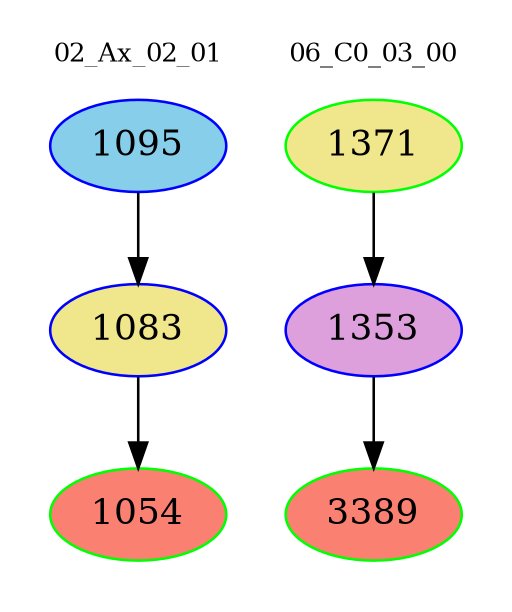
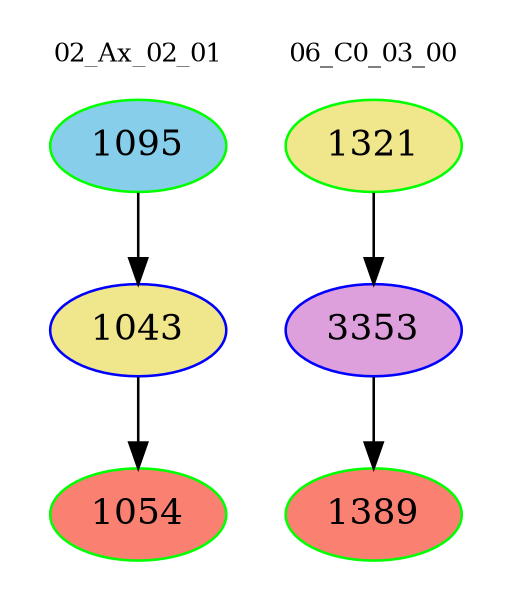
node "1095": color blue -> green
node "1371": label "1371" -> "1321"
node "1083": label "1083" -> "1043"
node "1353": label "1353" -> "3353"
node "3389": label "3389" -> "1389"
